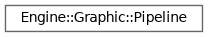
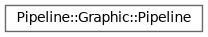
node "Engine::Graphic::Pipeline": label "Engine::Graphic::Pipeline" -> "Pipeline::Graphic::Pipeline"
